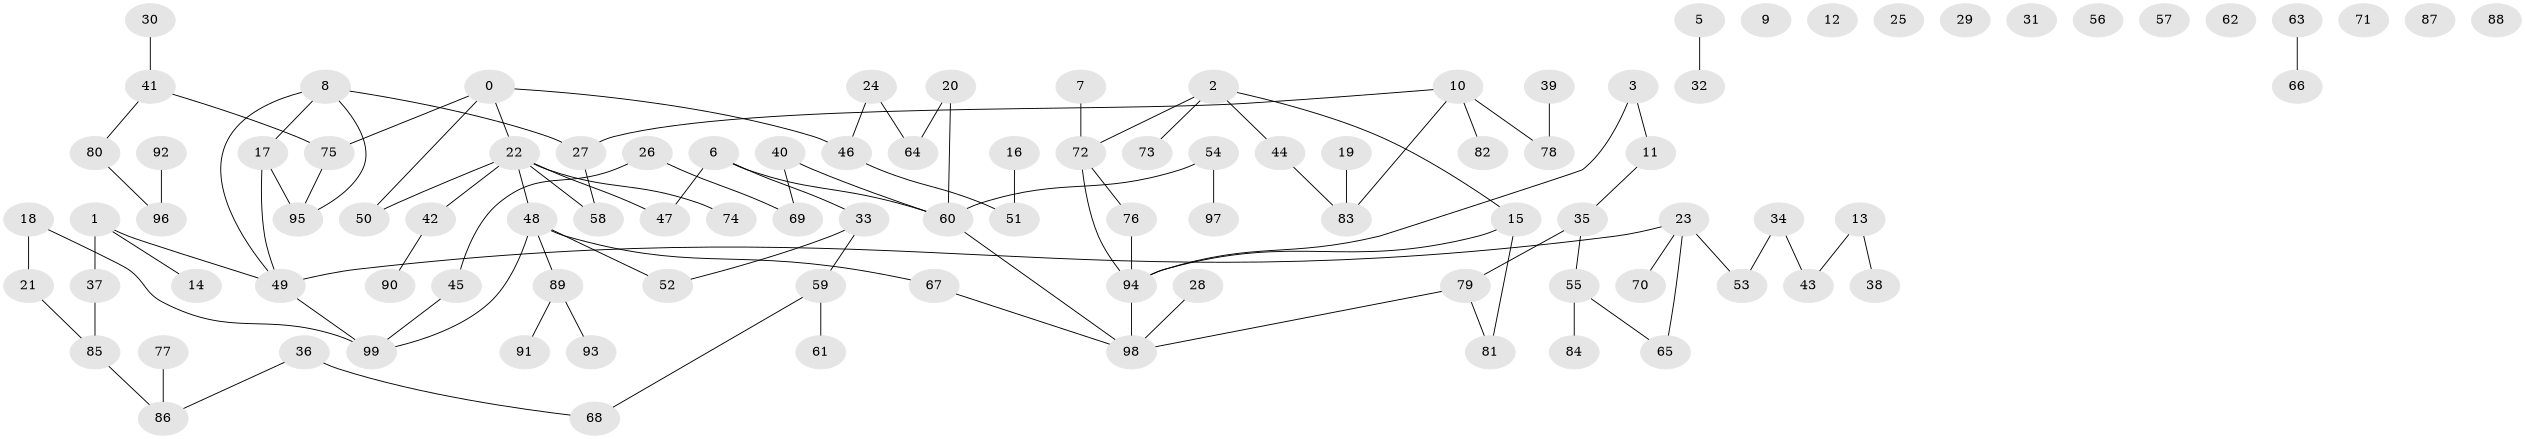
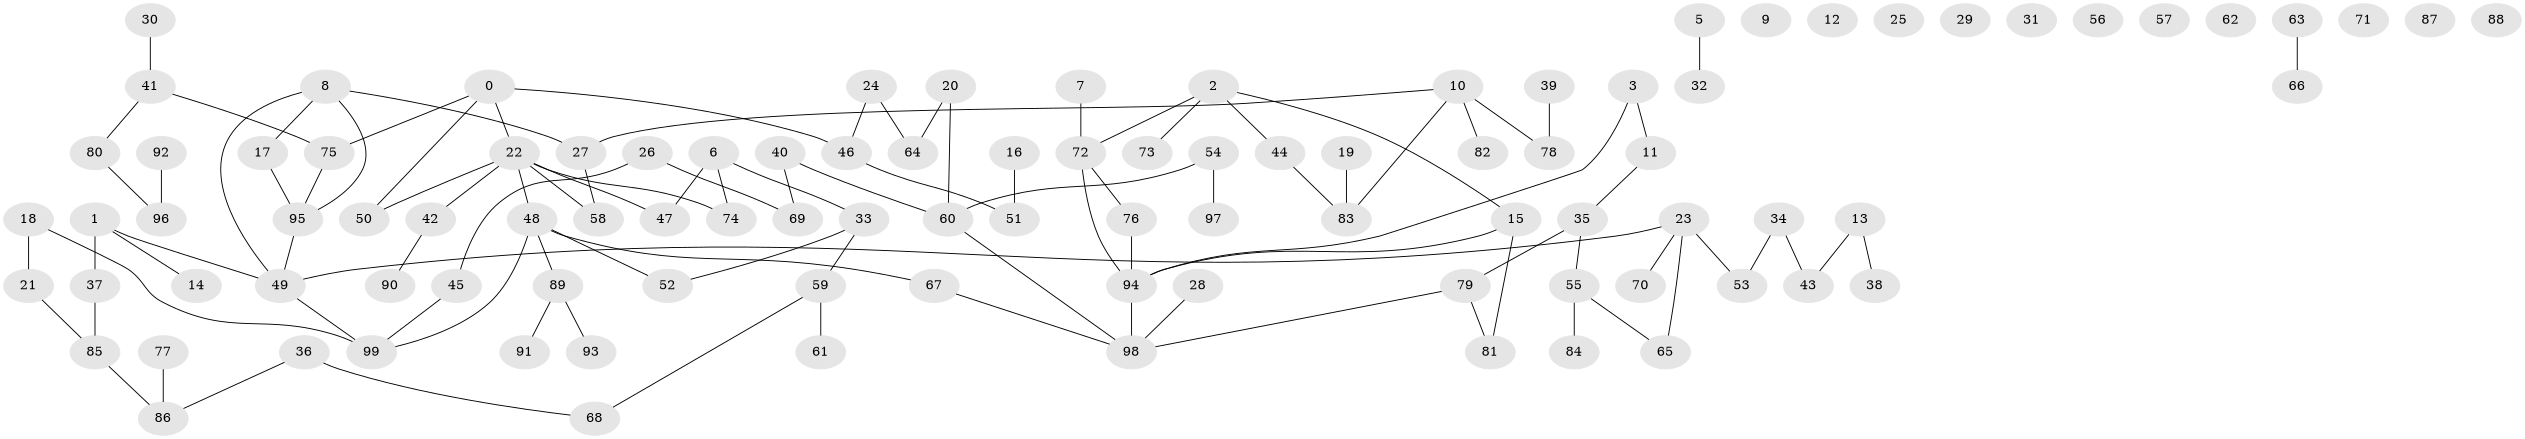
edge "6" -- "60": now "6" -- "74"
edge "17" -- "49": now "95" -- "49"
